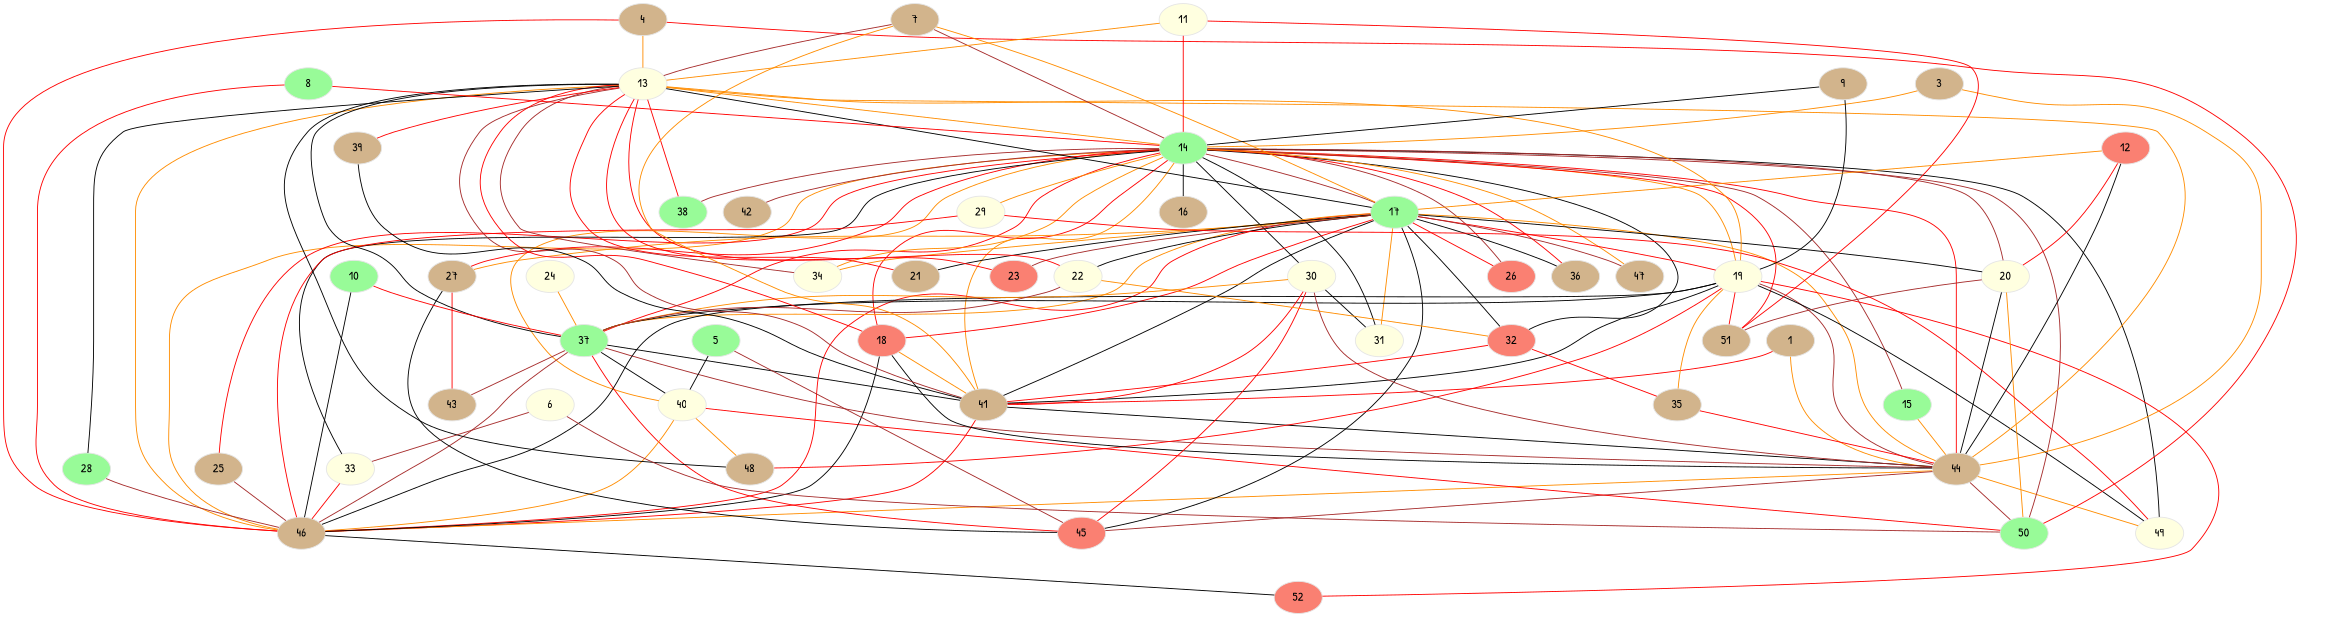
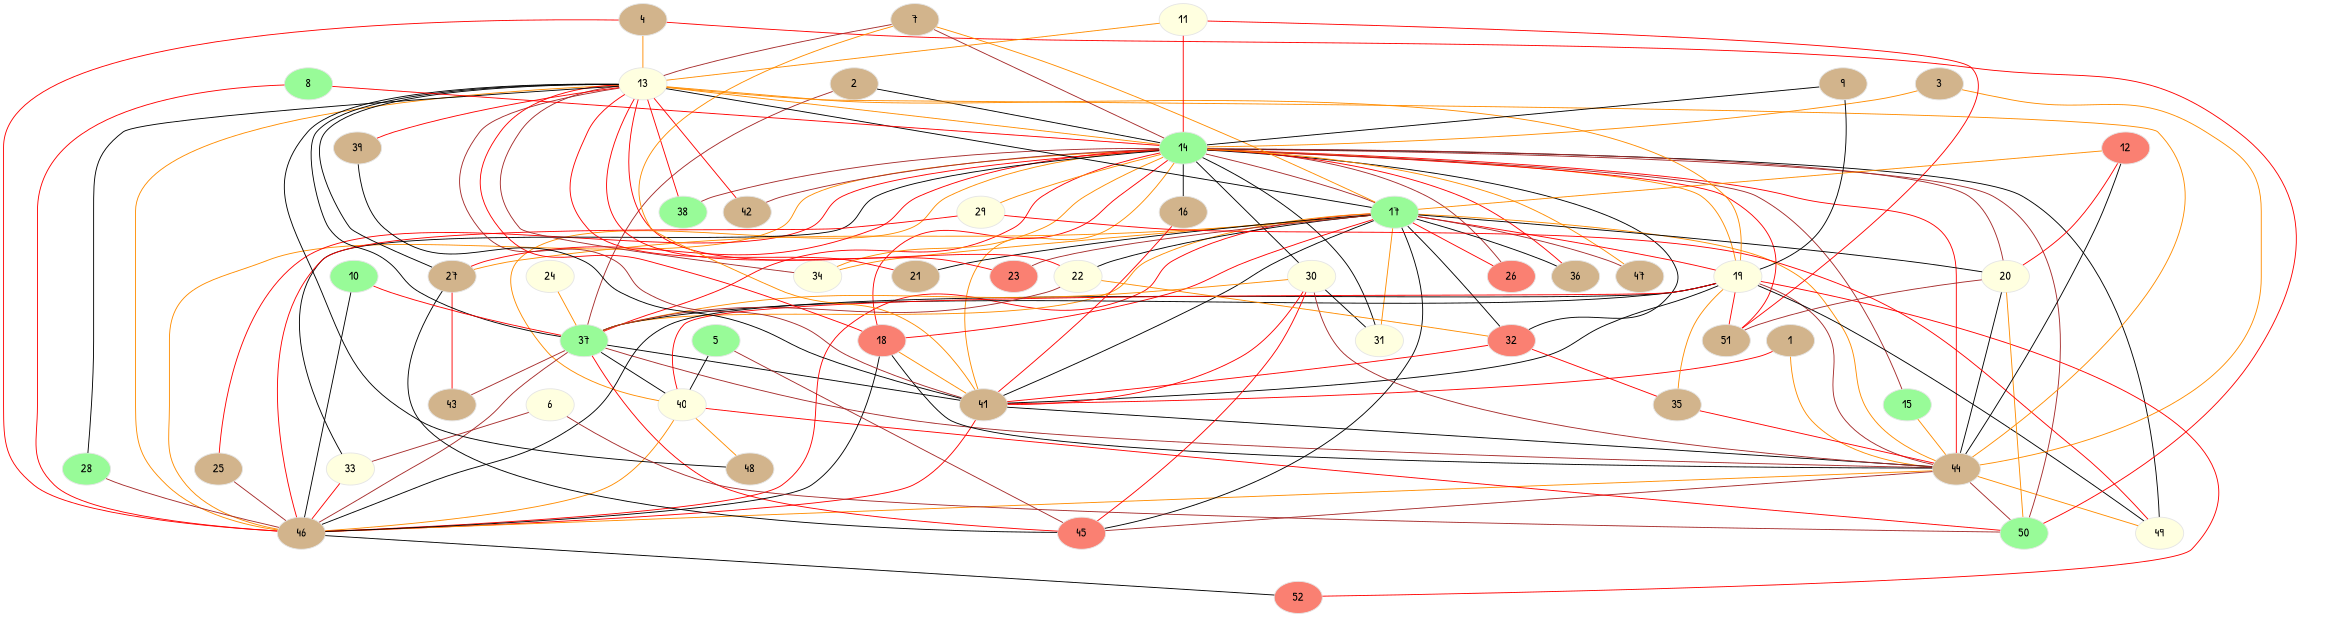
node "2": added
edge "13" -- "27": added
edge "13" -- "42": added
edge "16" -- "41": added
edge "19" -- "48": now "19" -- "40"
